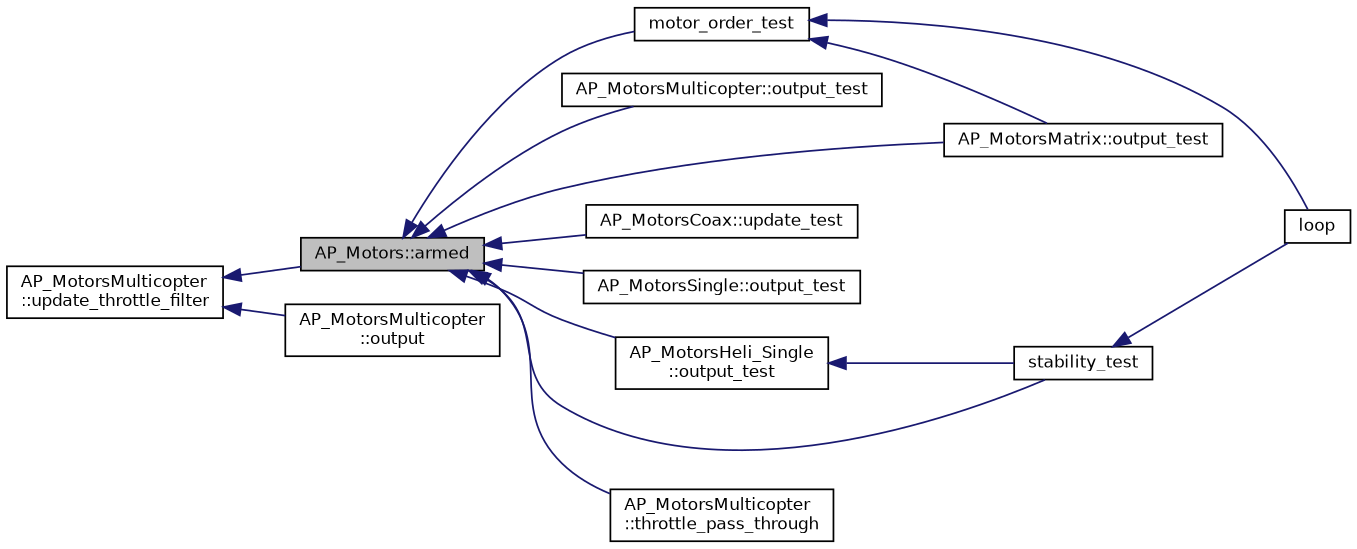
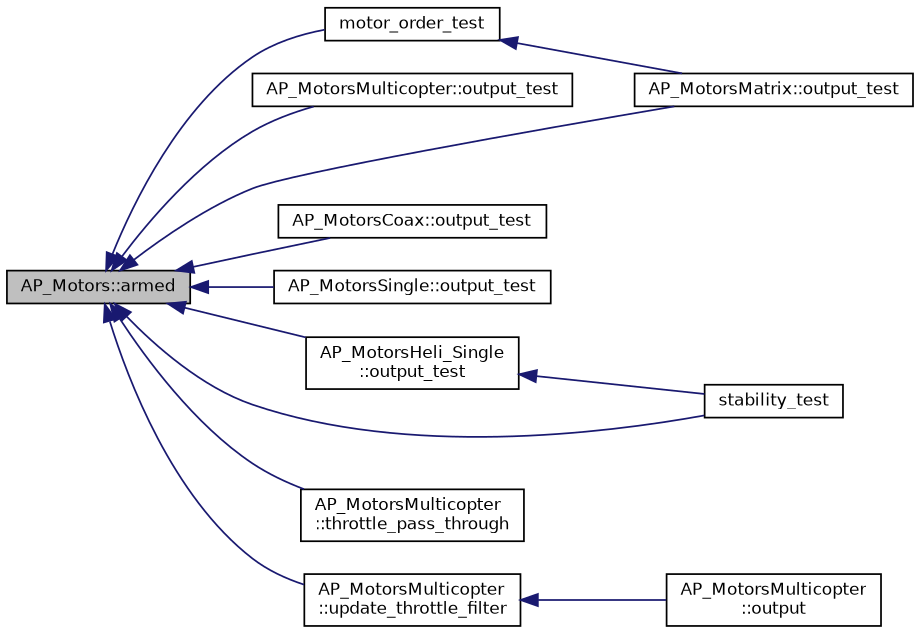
node "AP_MotorsCoax::update_test": label "AP_MotorsCoax::update_test" -> "AP_MotorsCoax::output_test"
node "loop": removed
edge "AP_Motors::armed" -> "AP_MotorsMulticopter ::update_throttle_filter": reversed
